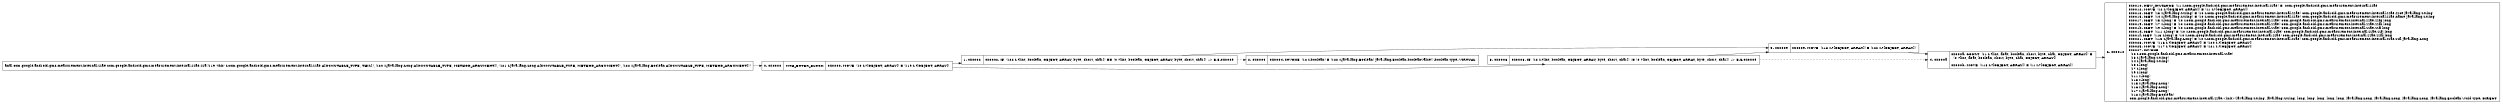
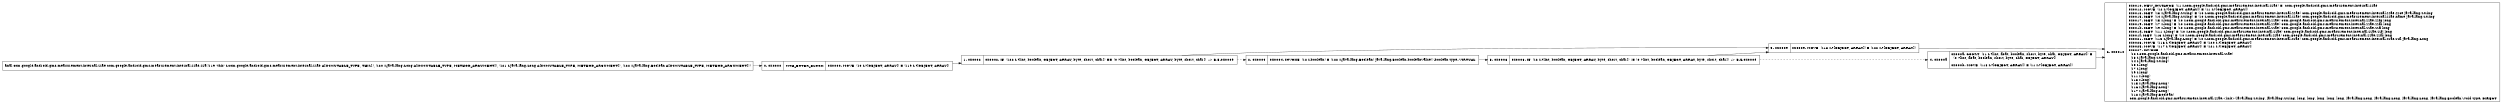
edge "5: 0x000e" -> "4: 0x000a": now "5: 0x000e" -> "6: 0x0010"
edge "0: 0x0000" -> "3: 0x0008": now "2: 0x0004" -> "3: 0x0008"
